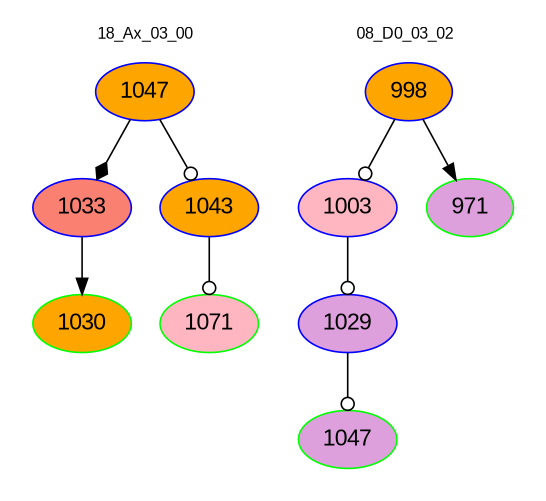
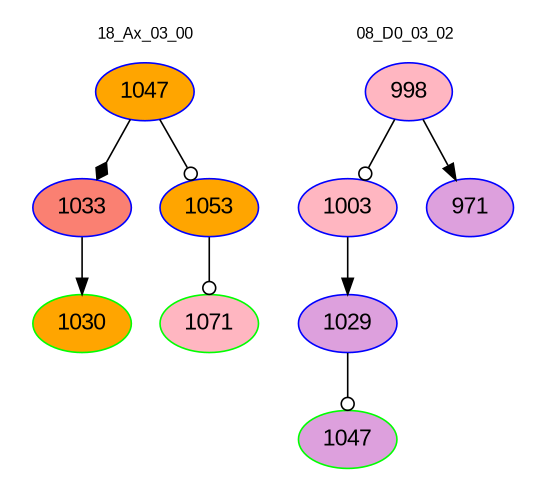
node "998": fillcolor orange -> lightpink
node "1043": label "1043" -> "1053"
node "971": color green -> blue
edge "1003" -> "1029": arrowhead odot -> normal
